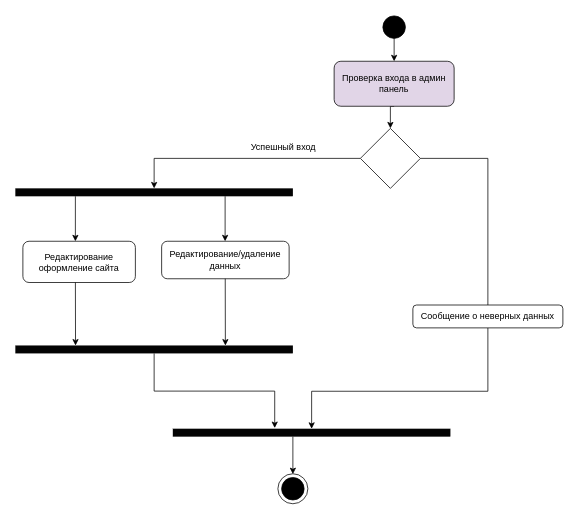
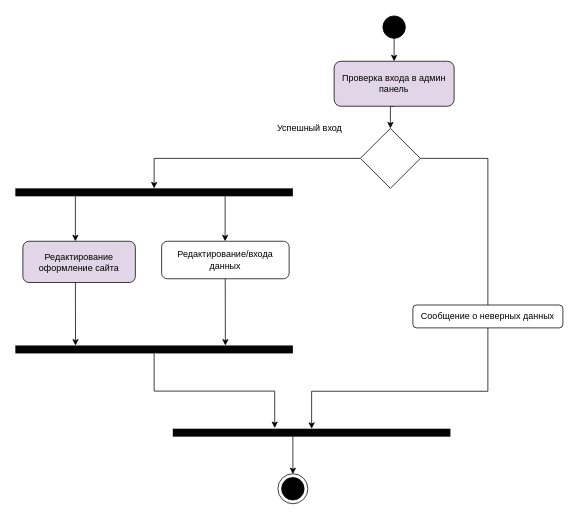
node "Успешный вход": moved (284, 147) -> (310, 129)
node "Редактирование/удаление данных": label "Редактирование/удаление данных" -> "Редактирование/входа данных"
node "Редактирование оформление сайта": fillcolor #ffffff -> #e1d5e7
